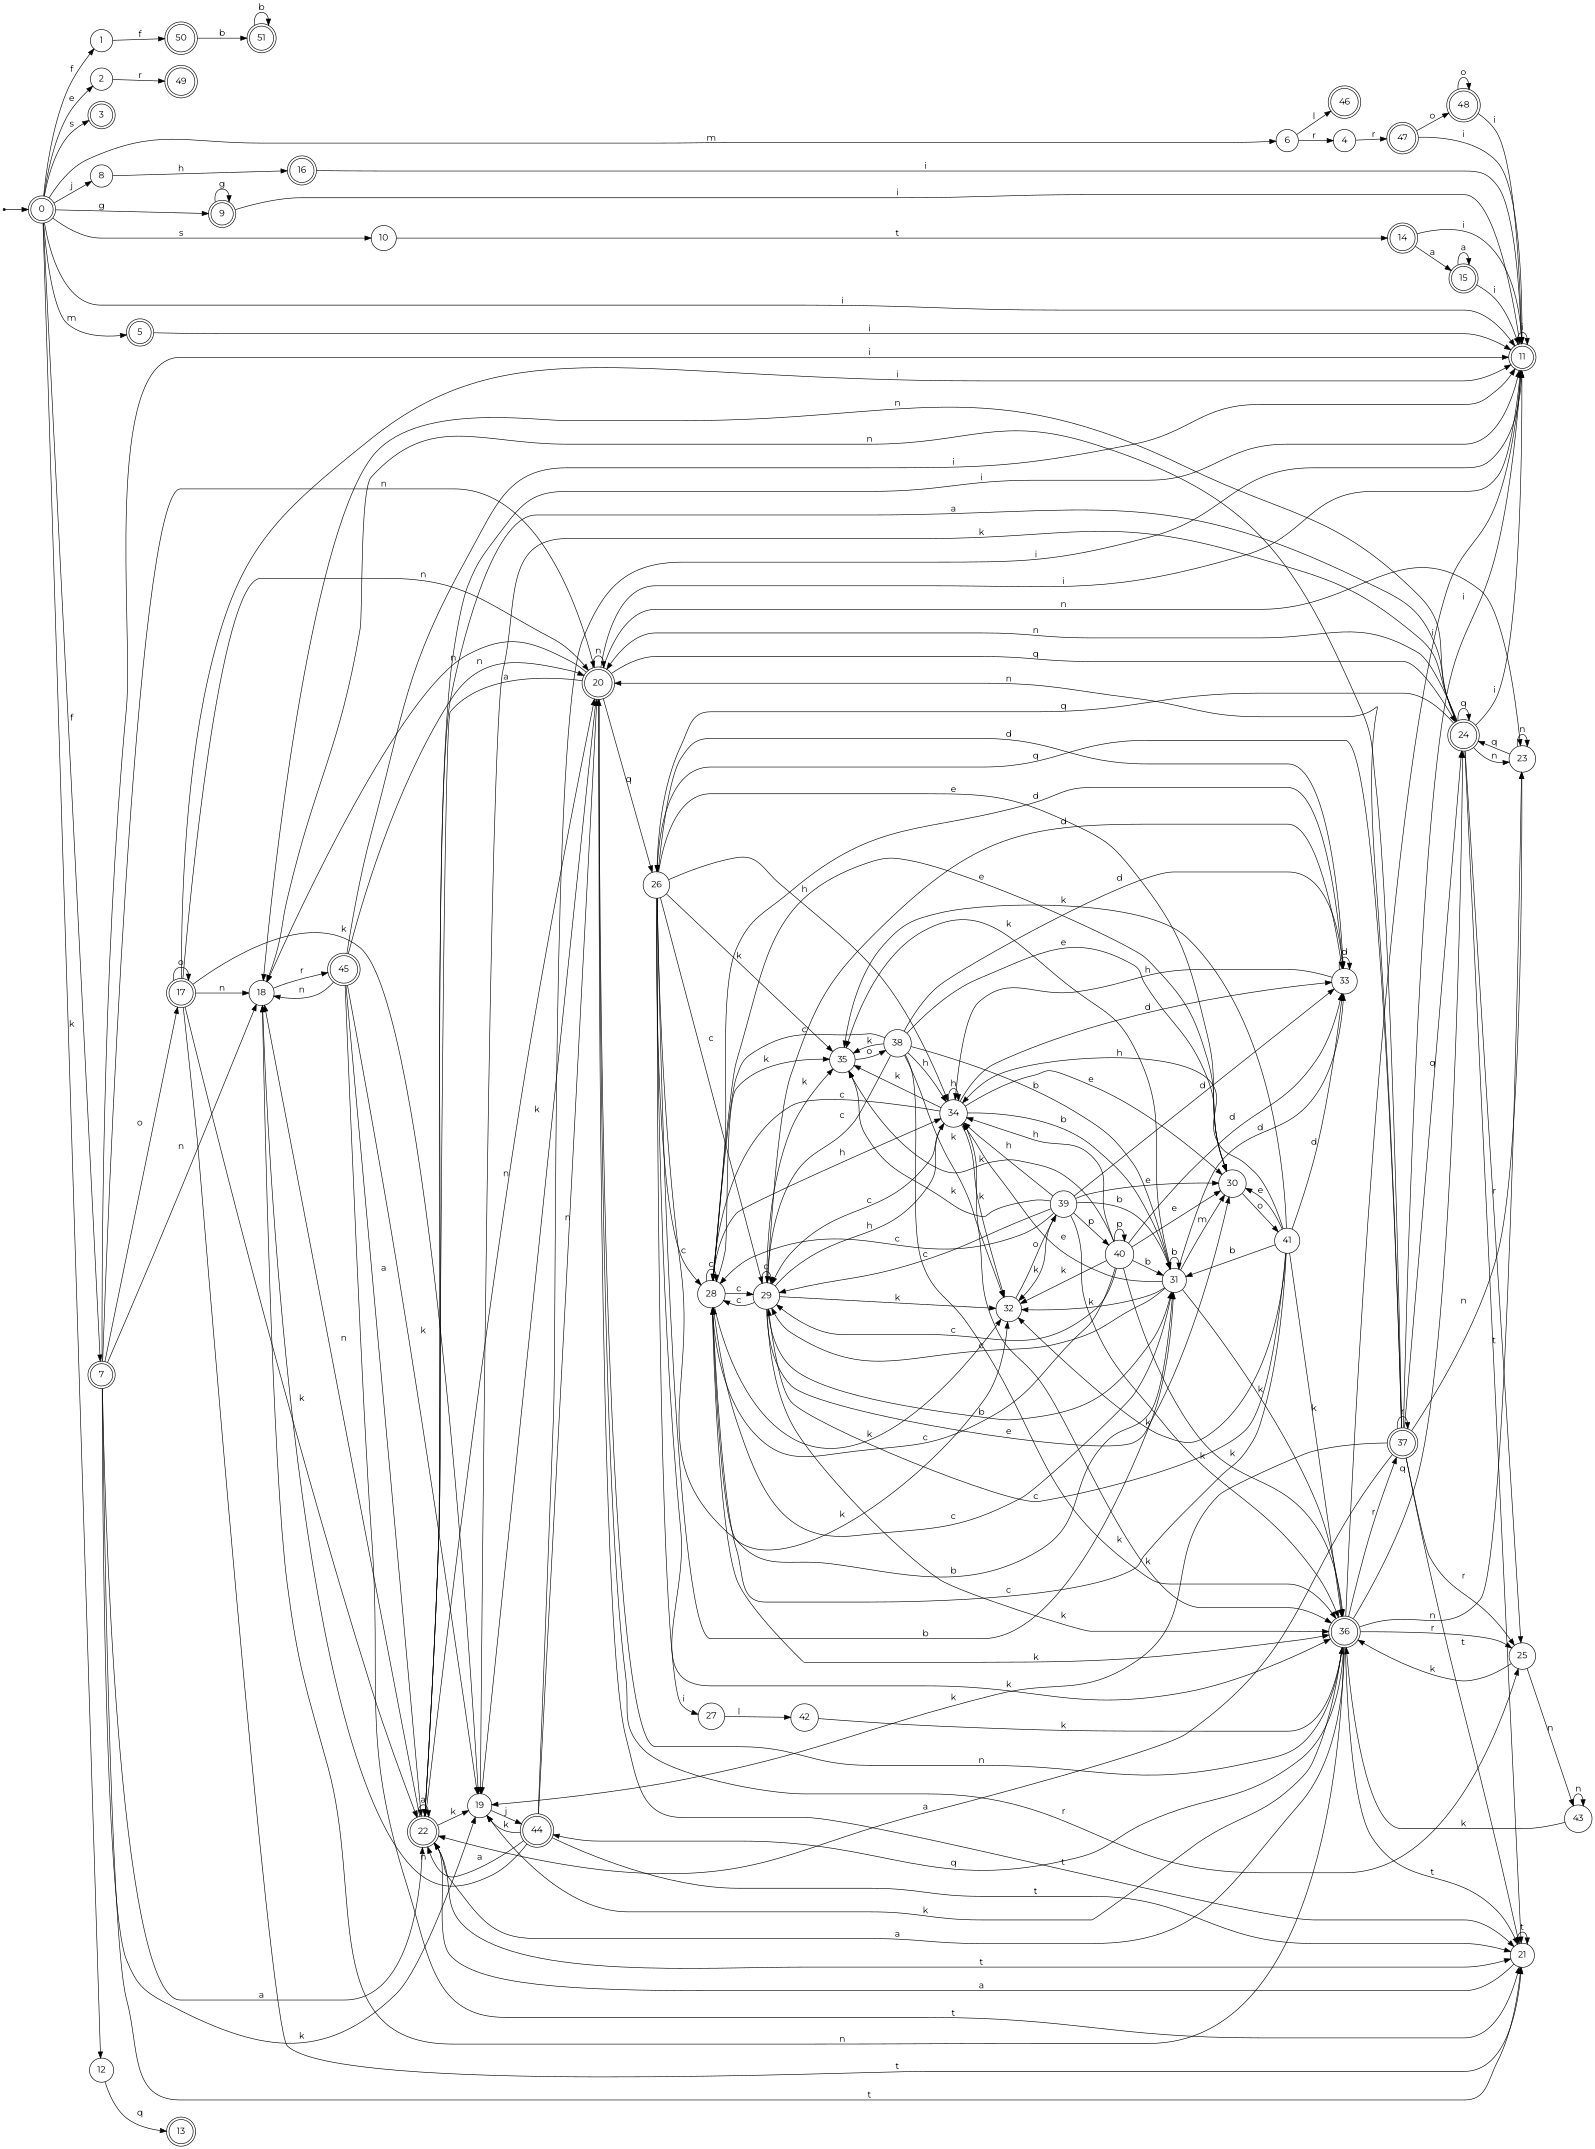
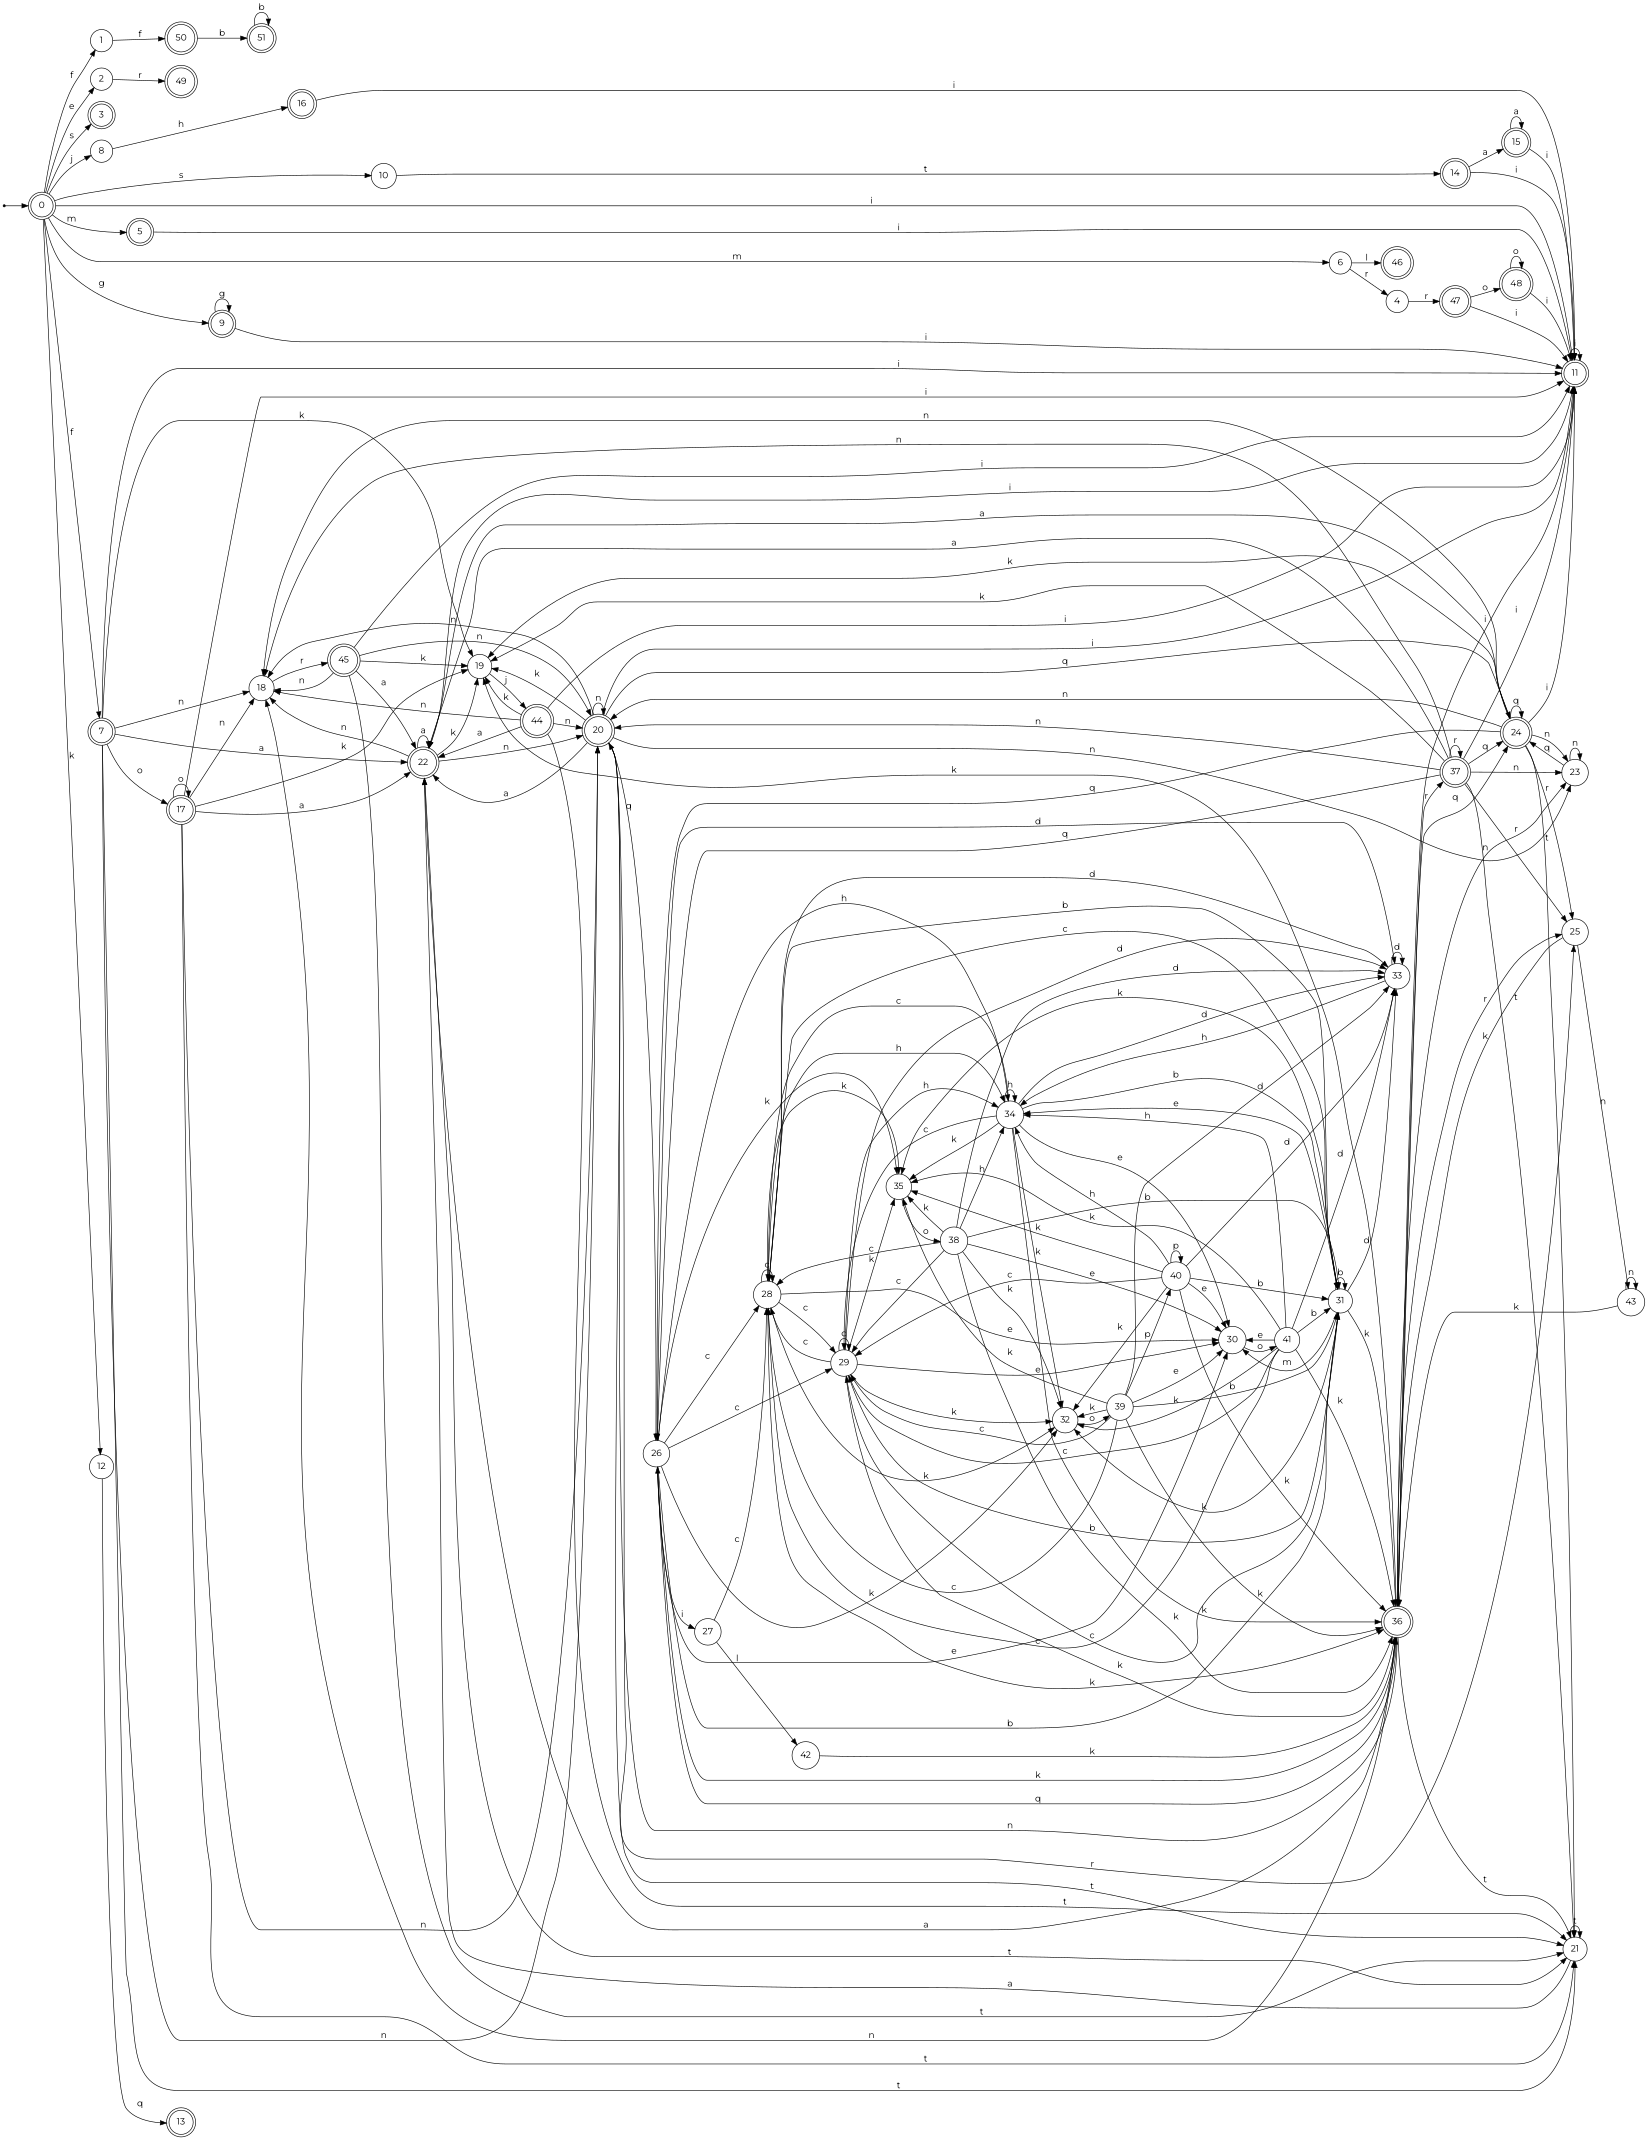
edge "39" -> "34": removed, label "h"
edge "17" -> "22": label "k" -> "a"
edge "40" -> "28": now "27" -> "28"
edge "36" -> "44": now "36" -> "26"
